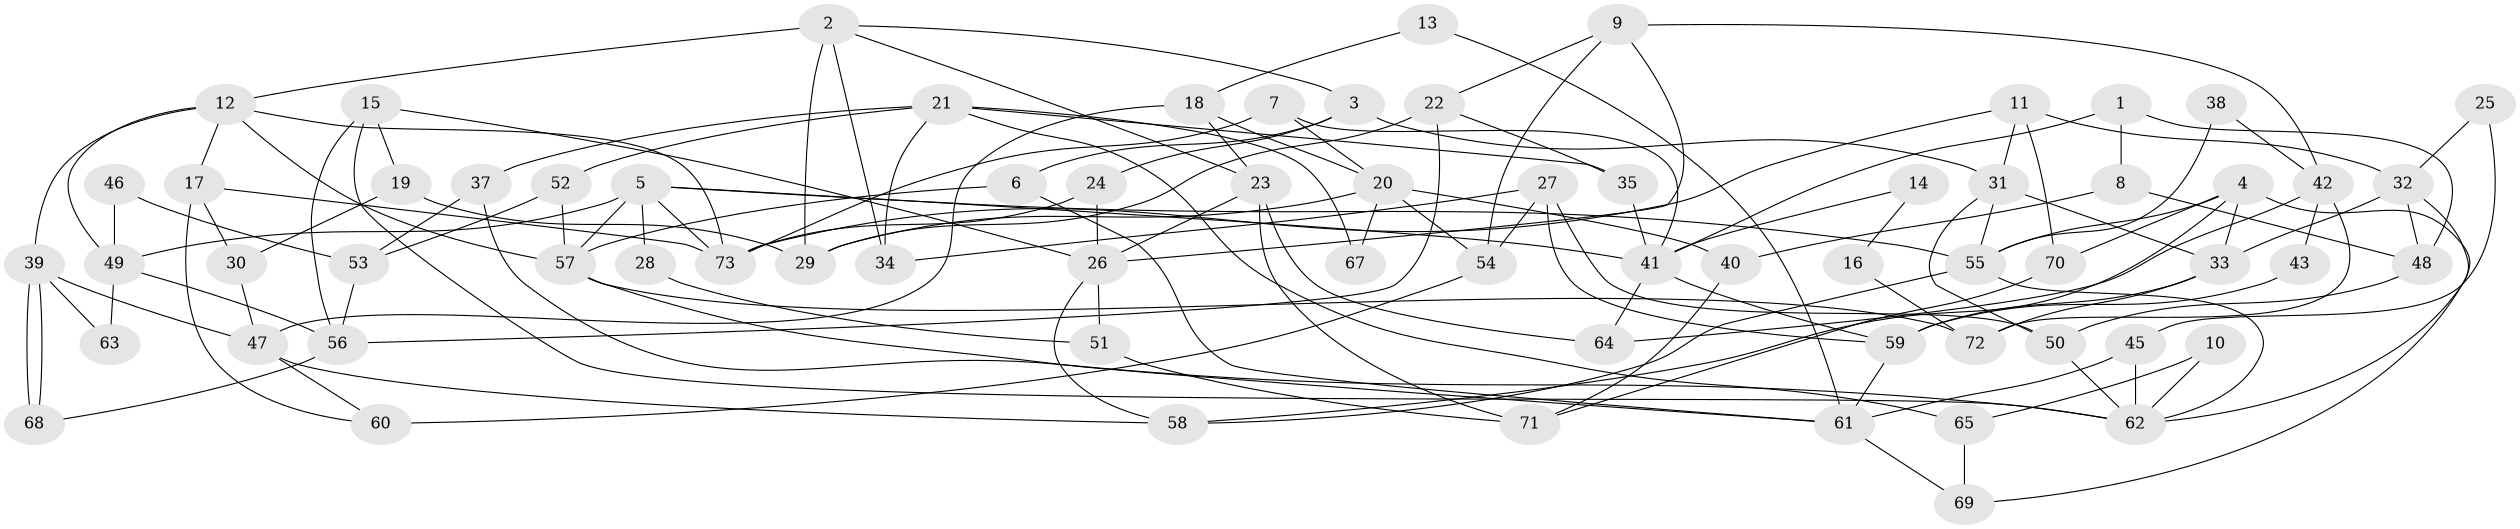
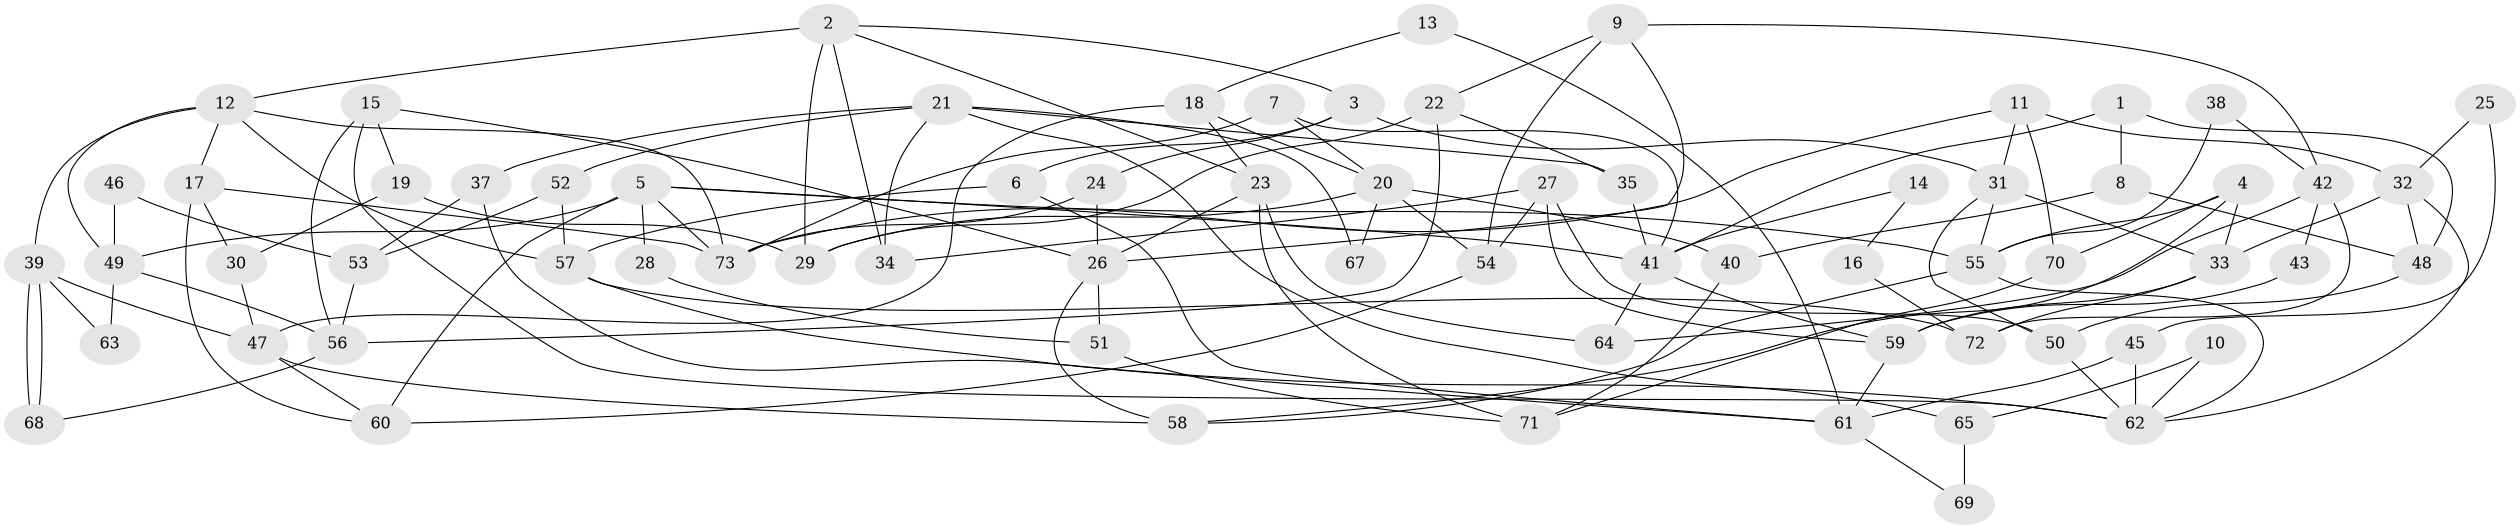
edge "5" -- "57": now "5" -- "60"
edge "4" -- "69": removed
